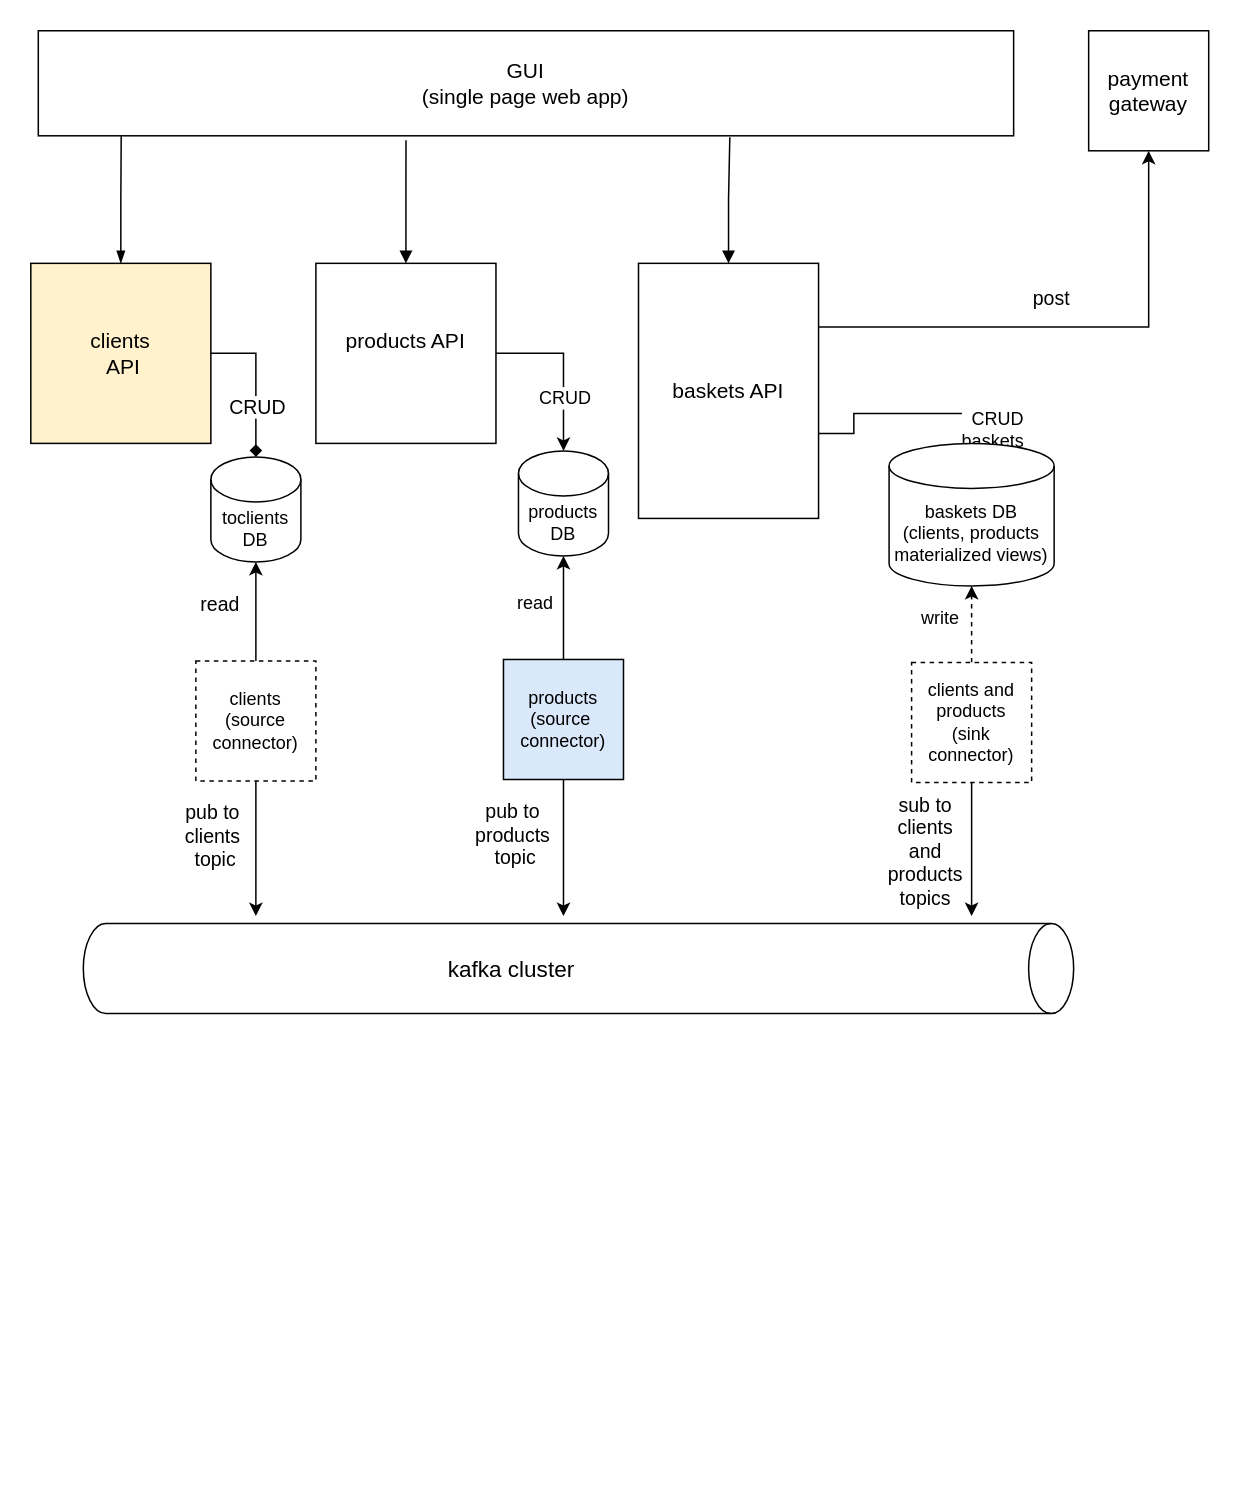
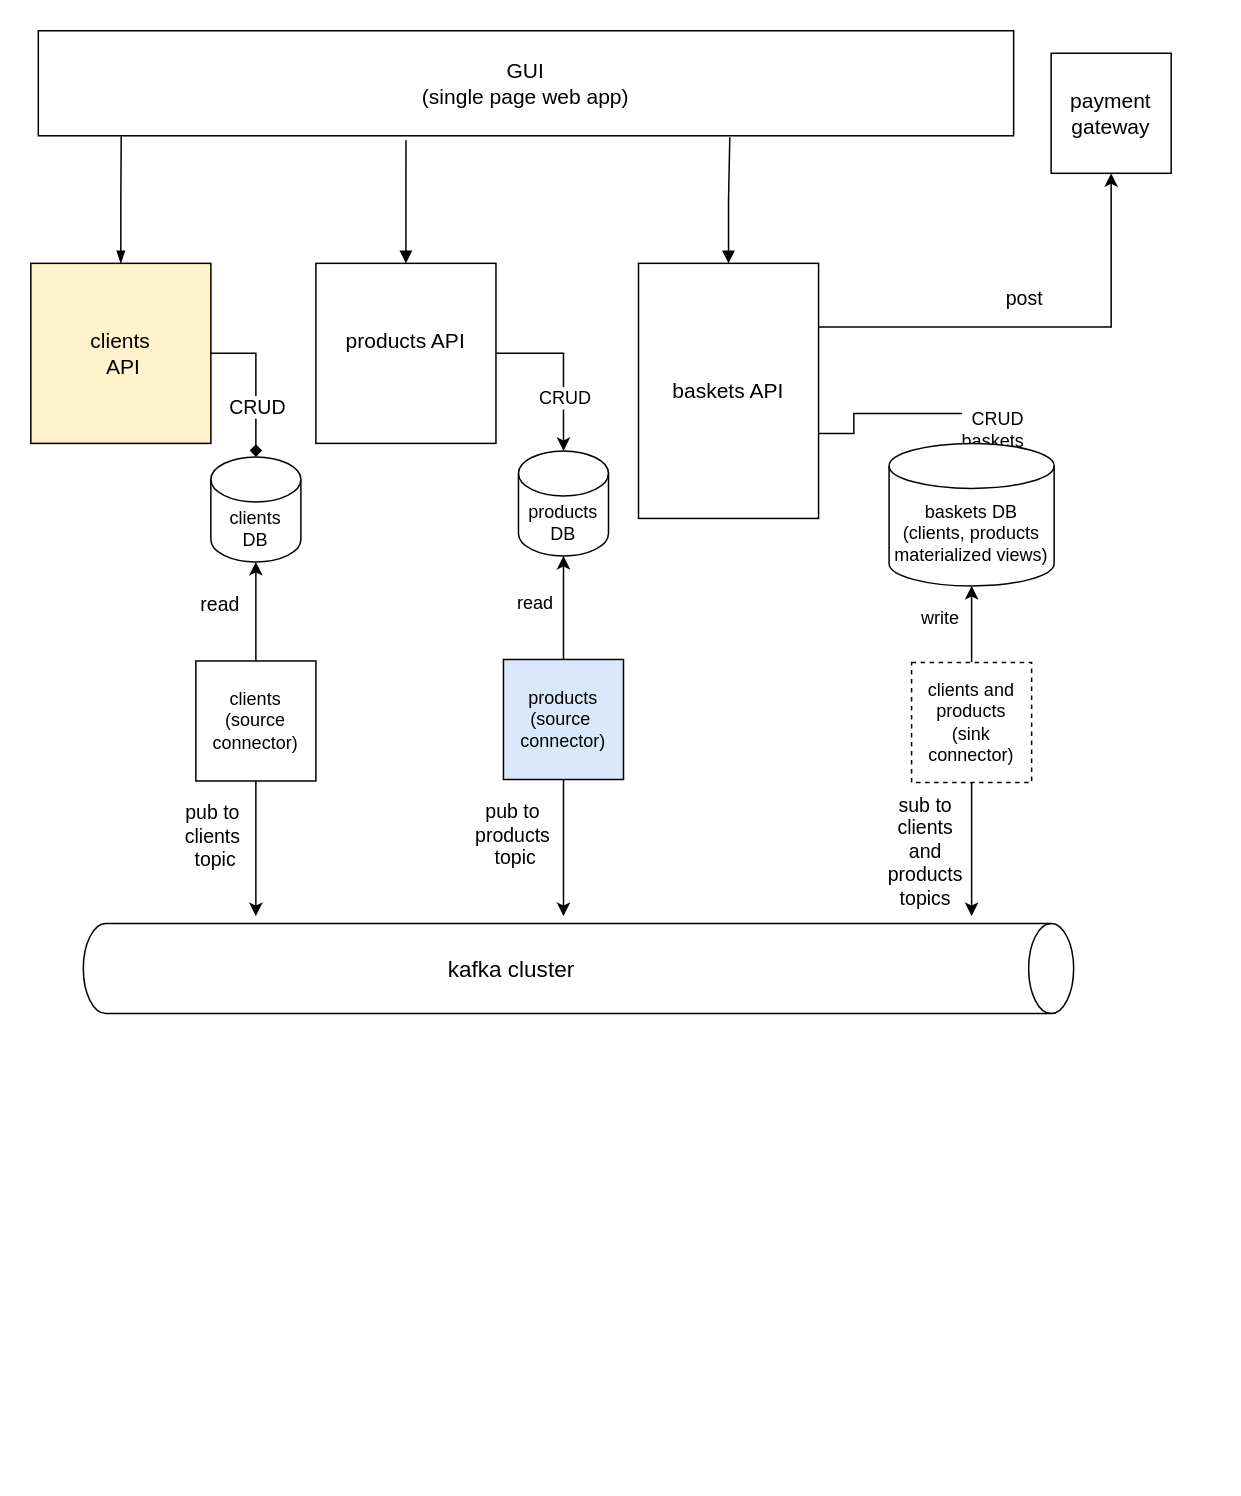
node "payment gateway": moved (1148, 91) -> (1111, 113)
node "toclients DB": label "toclients DB" -> "clients DB"
edge "clients and products (sink connector)" -> "baskets DB (clients, products materialized views)": style dashed -> solid
node "clients (source connector)": style dashed -> solid
